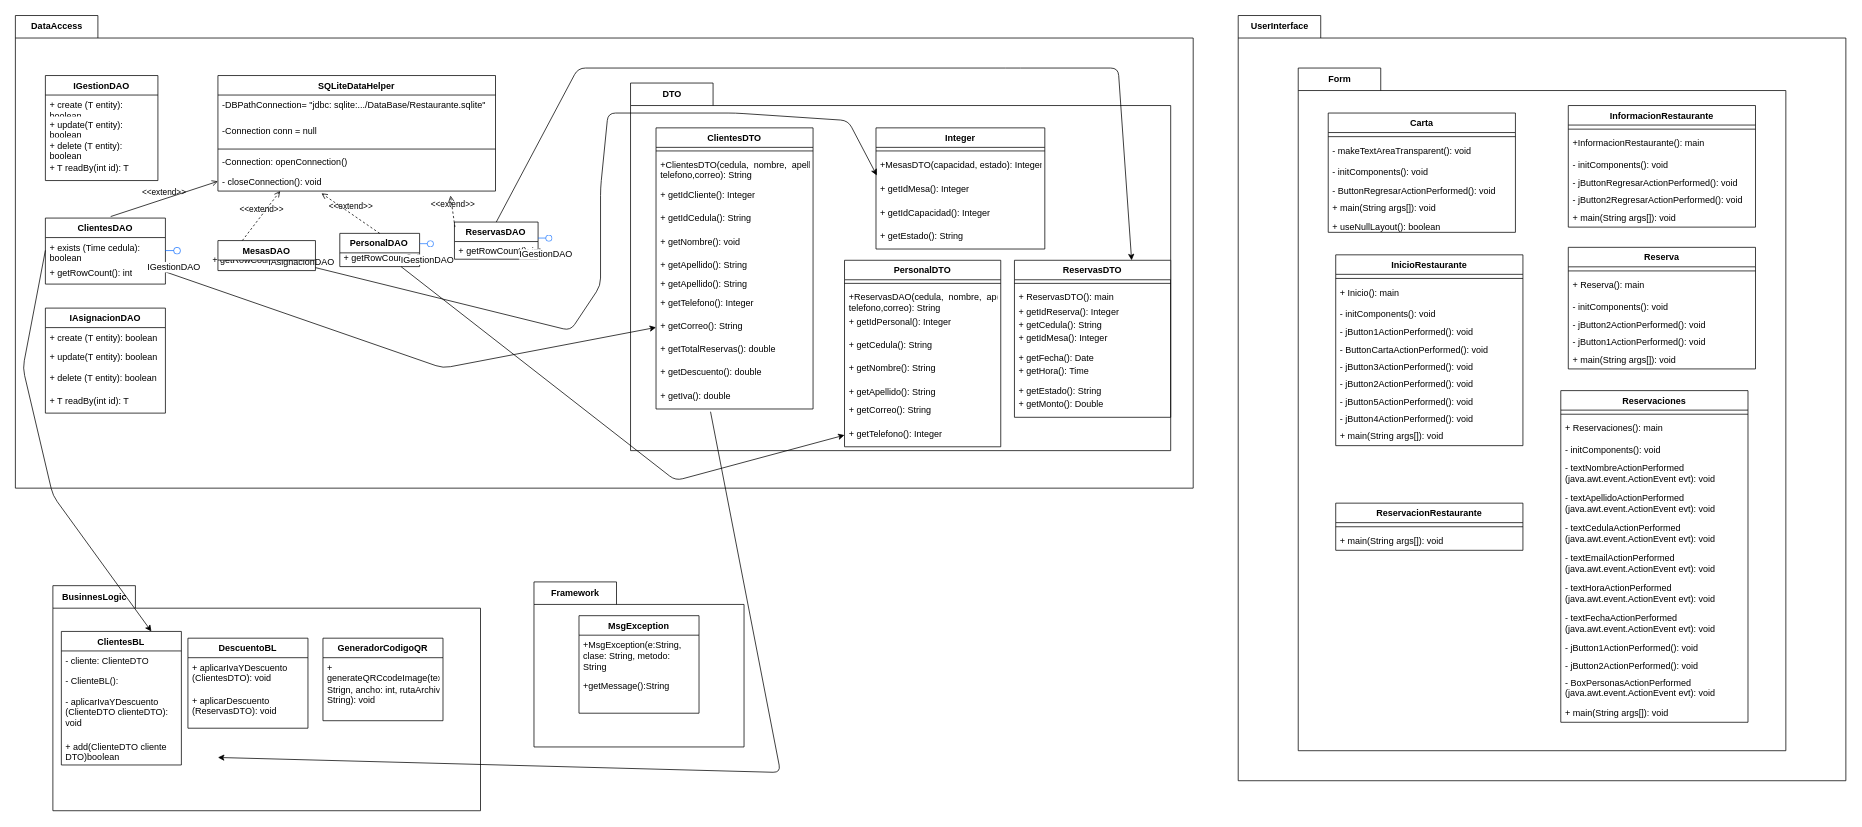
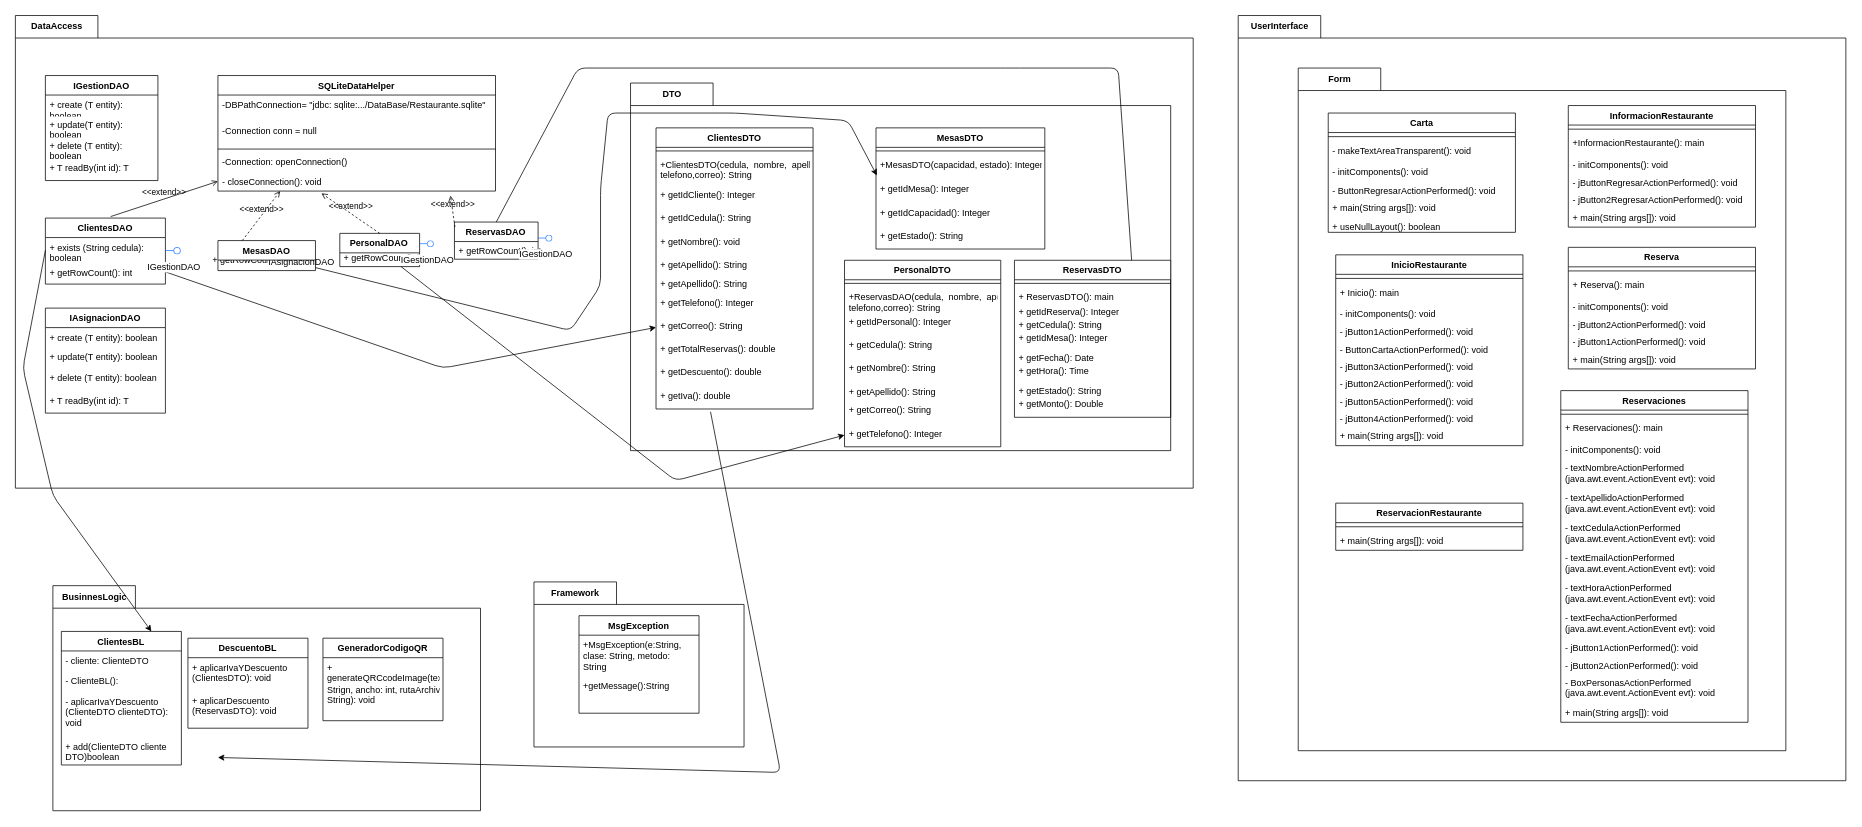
node "Integer": label "Integer" -> "MesasDTO"
node "+ exists (Time cedula): boolean": label "+ exists (Time cedula): boolean" -> "+ exists (String cedula): boolean"
edge "ReservasDAO" -> "ReservasDTO": arrowhead classic -> none
